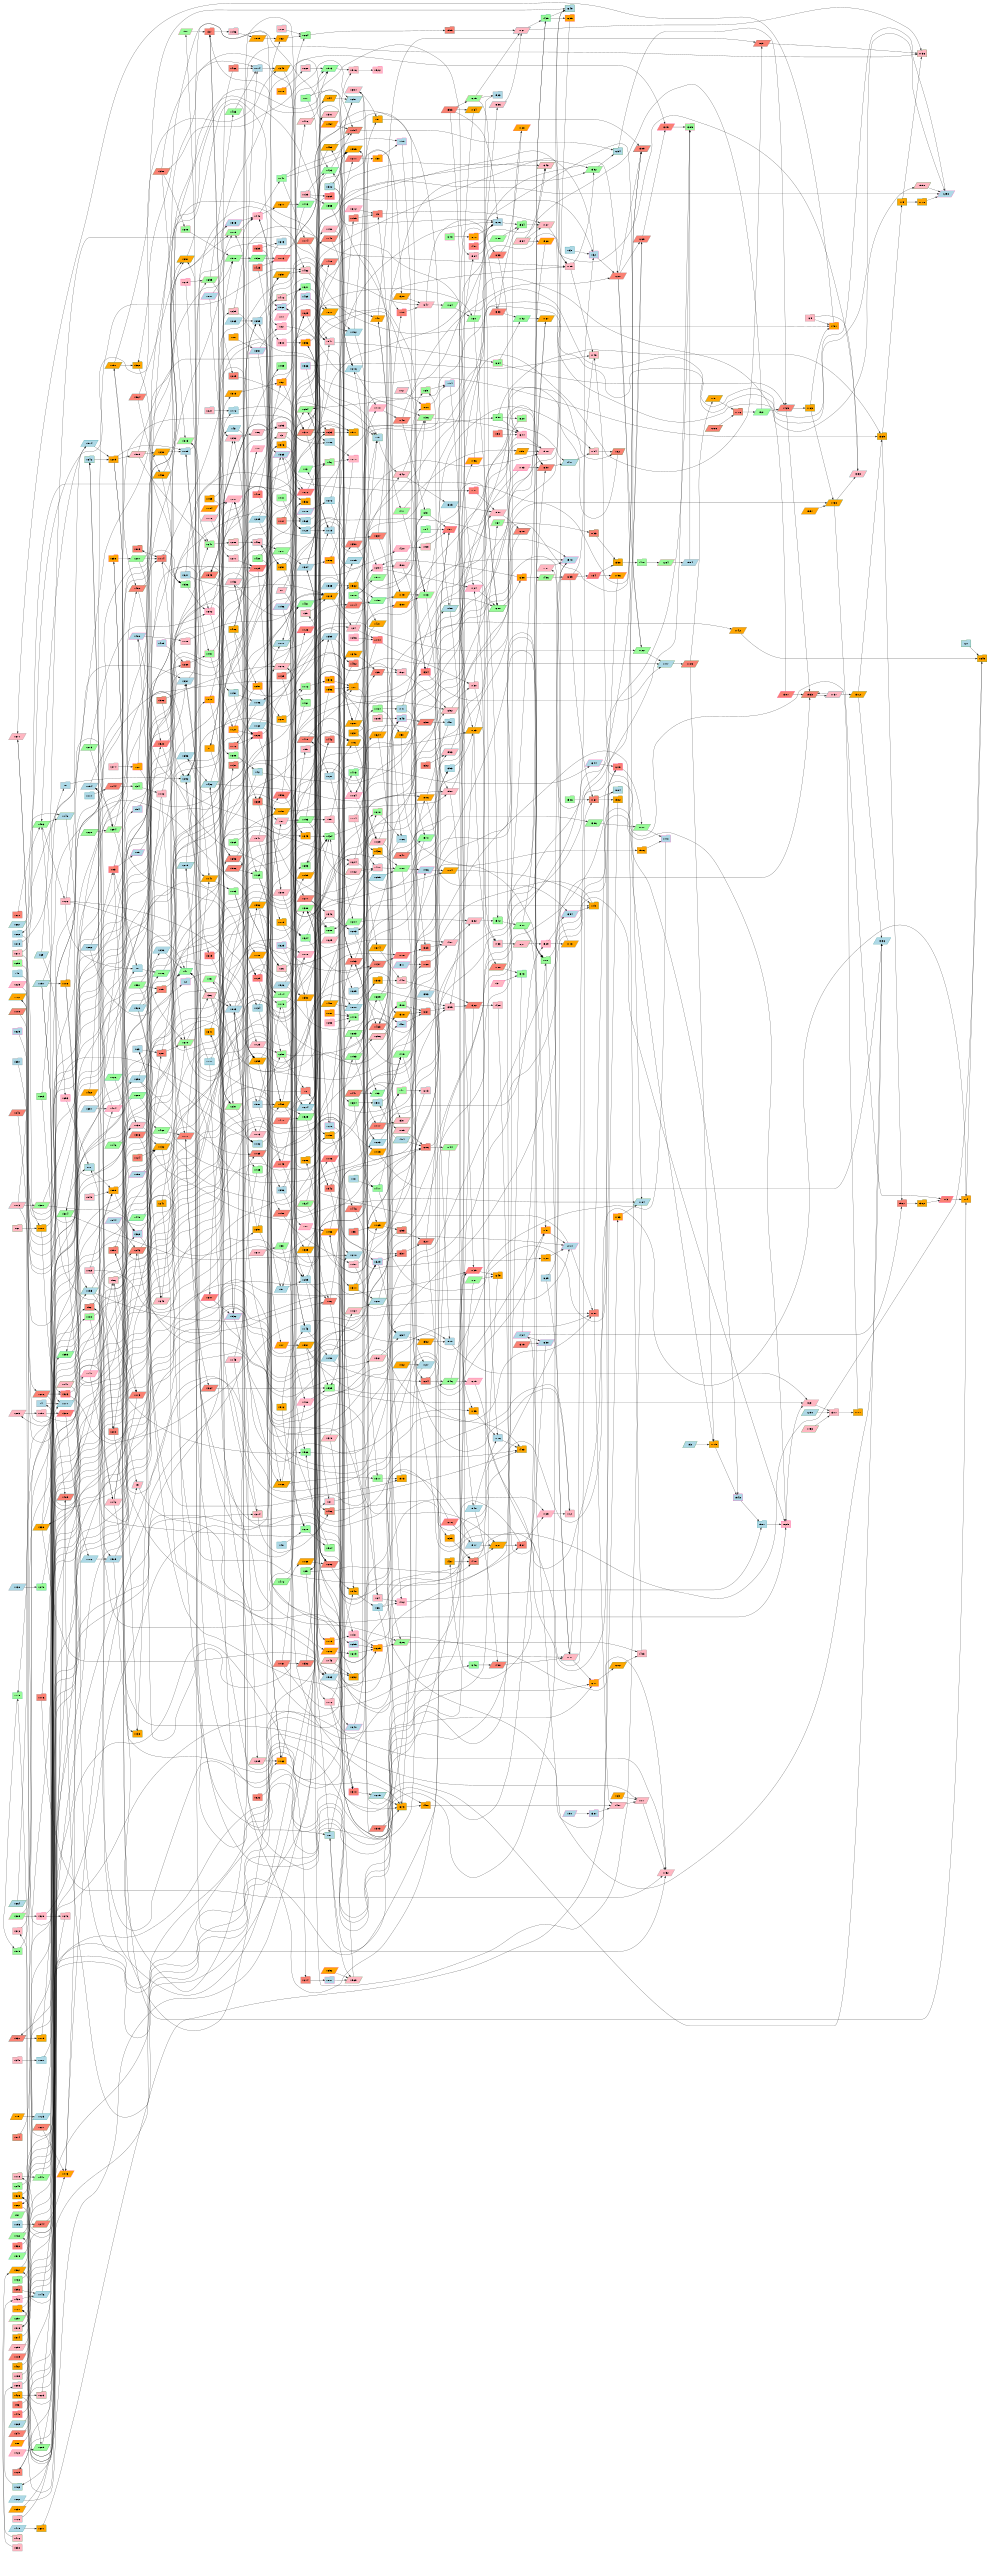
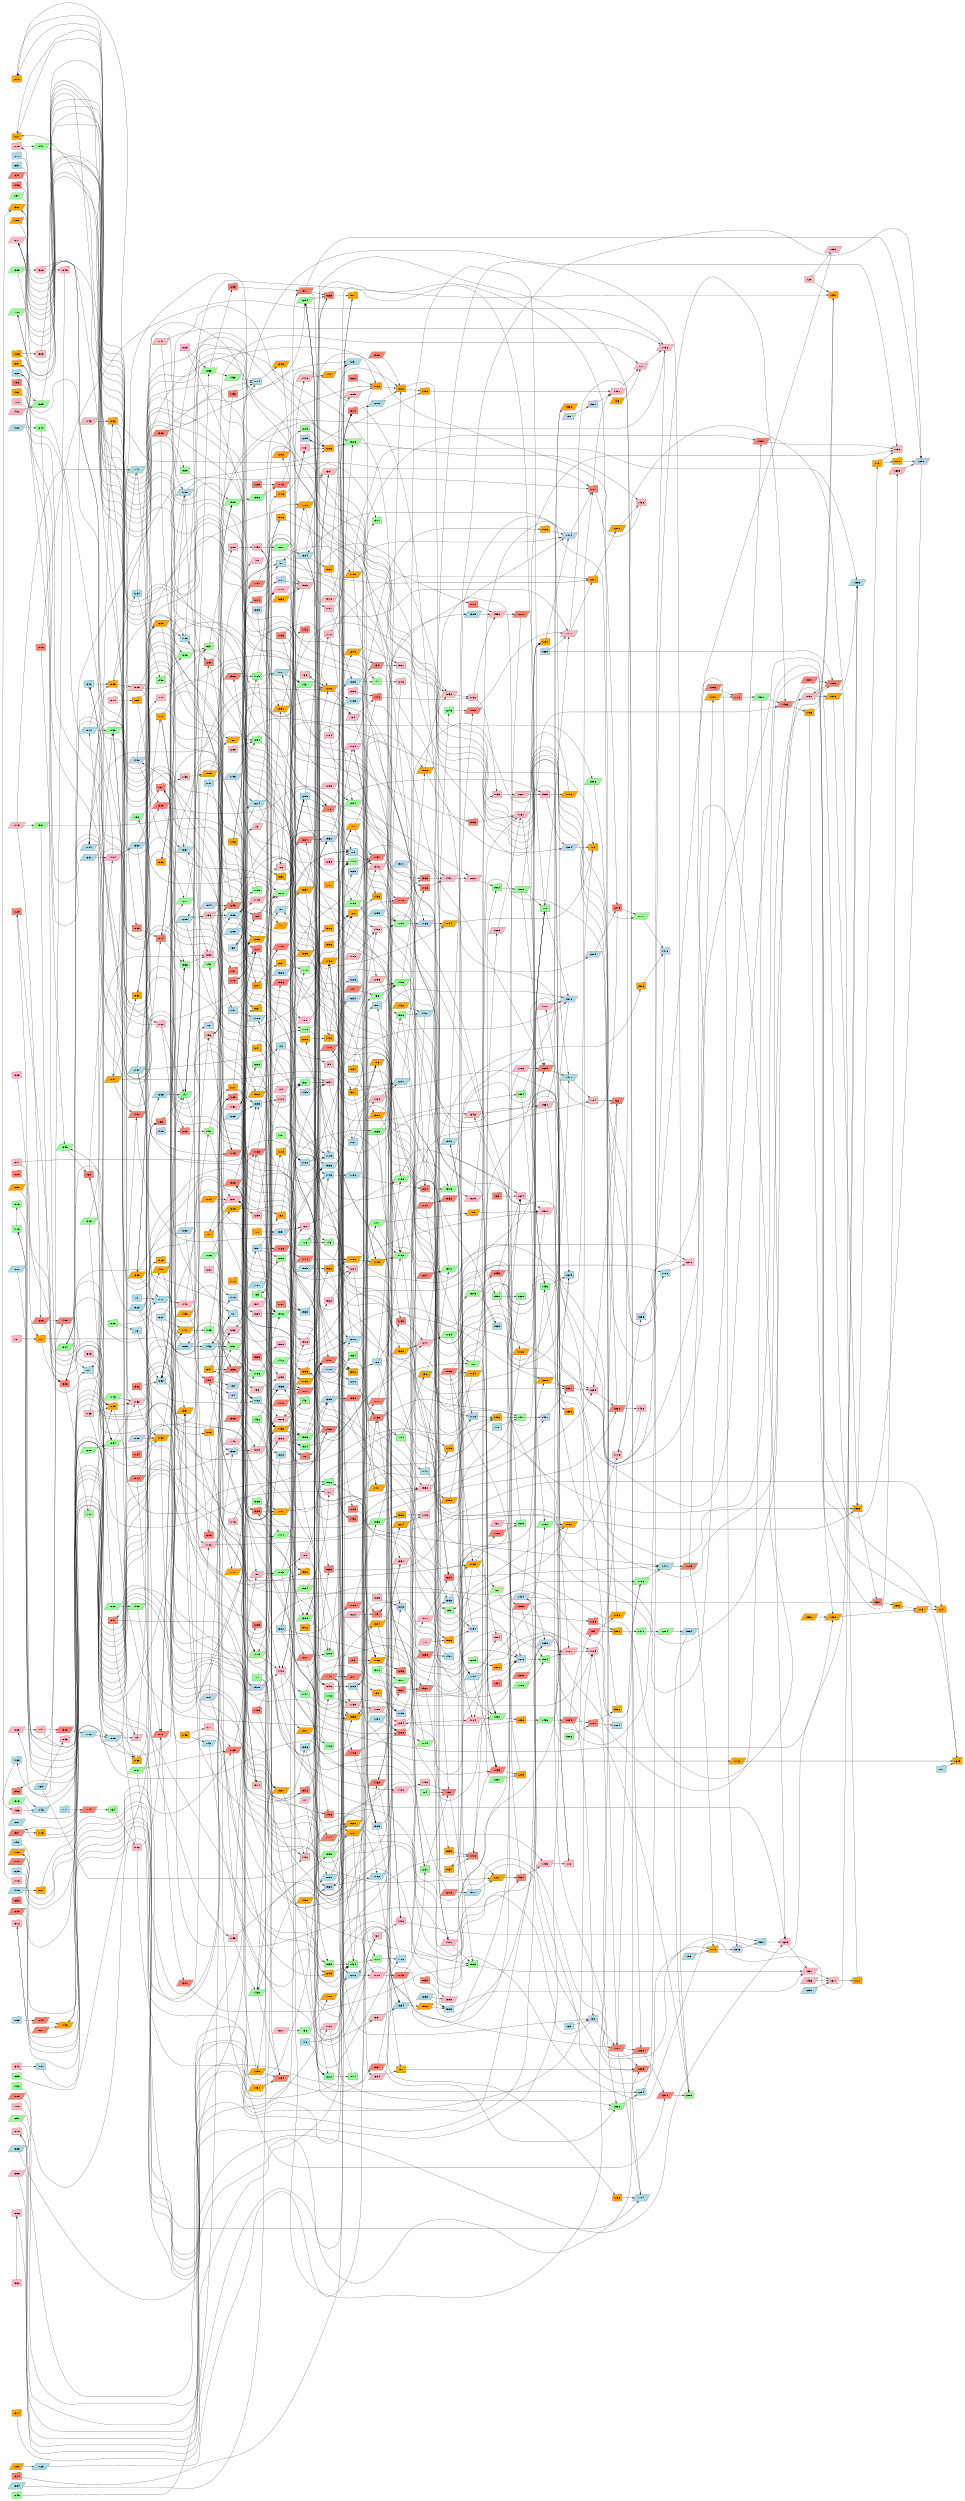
edge "v332" -> "v153": removed
edge "v564" -> "v349": now "v564" -> "v135"
edge "v554" -> "v343": reversed
node "v413": shape parallelogram -> folder
edge "v366" -> "v749": reversed
node "v620": color deeppink -> teal
edge "v438" -> "v333": removed
node "v776": shape parallelogram -> folder
edge "v465" -> "v533": now "v465" -> "v737"
edge "v207" -> "v114": reversed
node "v870": label "v870" -> "v370"
node "v750": fillcolor palegreen -> orange
node "v223": shape parallelogram -> folder
edge "v670" -> "v36": now "v670" -> "v607"
node "v725": removed
node "v73": fillcolor salmon -> orange
node "v449": removed
edge "v522" -> "v224": added
edge "v213" -> "v4": now "v213" -> "v323"
edge "v597" -> "v361": now "v48" -> "v361"
edge "v417" -> "v483": reversed
edge "v679" -> "v167": now "v679" -> "v471"
edge "v317" -> "v573": removed
edge "v577" -> "v392": added
